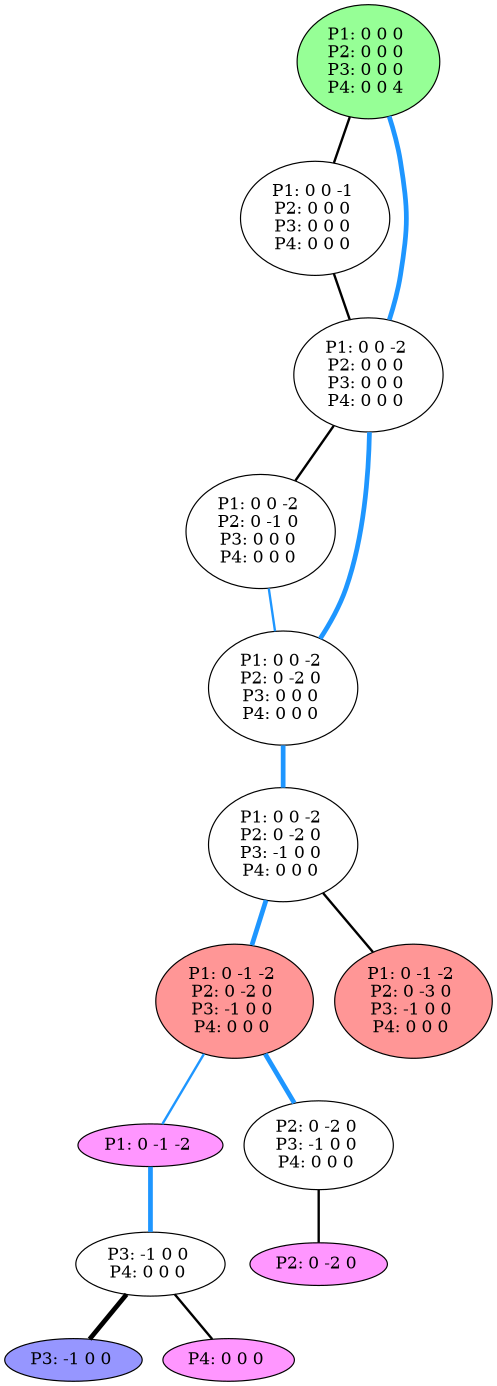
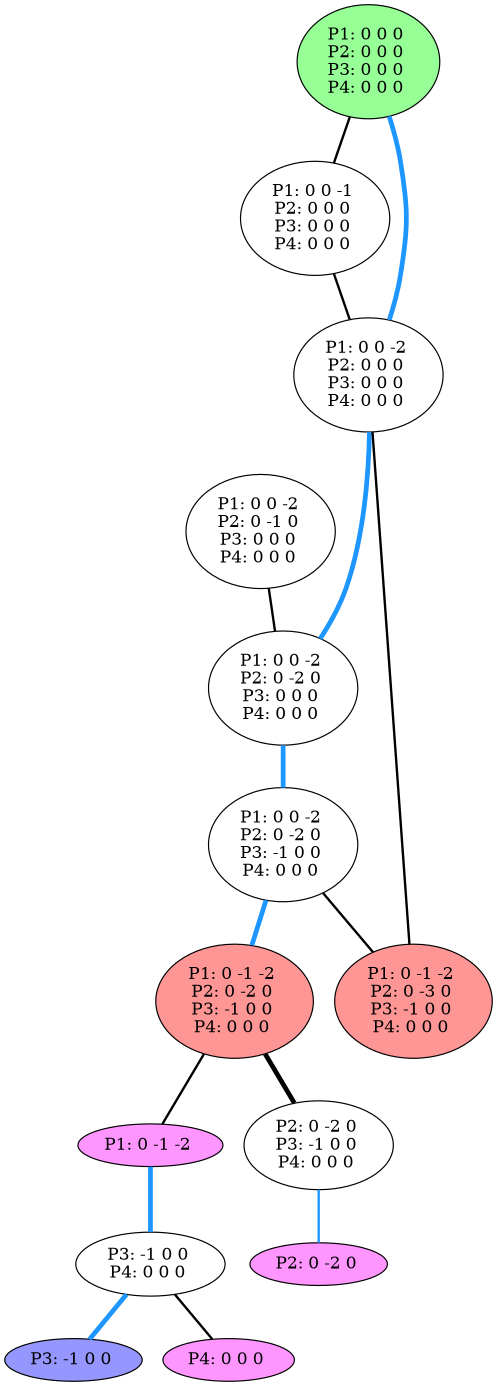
node "P1: 0 0 0 P2: 0 0 0 P3: 0 0 0 P4: 0 0 4": label "P1: 0 0 0 P2: 0 0 0 P3: 0 0 0 P4: 0 0 4" -> "P1: 0 0 0 P2: 0 0 0 P3: 0 0 0 P4: 0 0 0"
edge "P1: 0 0 -2 P2: 0 0 0 P3: 0 0 0 P4: 0 0 0" -- "P1: 0 0 -2 P2: 0 -1 0 P3: 0 0 0 P4: 0 0 0": now "P1: 0 0 -2 P2: 0 0 0 P3: 0 0 0 P4: 0 0 0" -- "P1: 0 -1 -2 P2: 0 -3 0 P3: -1 0 0 P4: 0 0 0"
edge "P1: 0 0 -2 P2: 0 -1 0 P3: 0 0 0 P4: 0 0 0" -- "P1: 0 0 -2 P2: 0 -2 0 P3: 0 0 0 P4: 0 0 0": color #1e96ff -> black
edge "P1: 0 -1 -2 P2: 0 -2 0 P3: -1 0 0 P4: 0 0 0" -- "P2: 0 -2 0 P3: -1 0 0 P4: 0 0 0": color #1e96ff -> black
edge "P1: 0 -1 -2 P2: 0 -2 0 P3: -1 0 0 P4: 0 0 0" -- "P1: 0 -1 -2": color #1e96ff -> black
edge "P2: 0 -2 0 P3: -1 0 0 P4: 0 0 0" -- "P2: 0 -2 0": color black -> #1e96ff
edge "P3: -1 0 0 P4: 0 0 0" -- "P3: -1 0 0": color black -> #1e96ff
